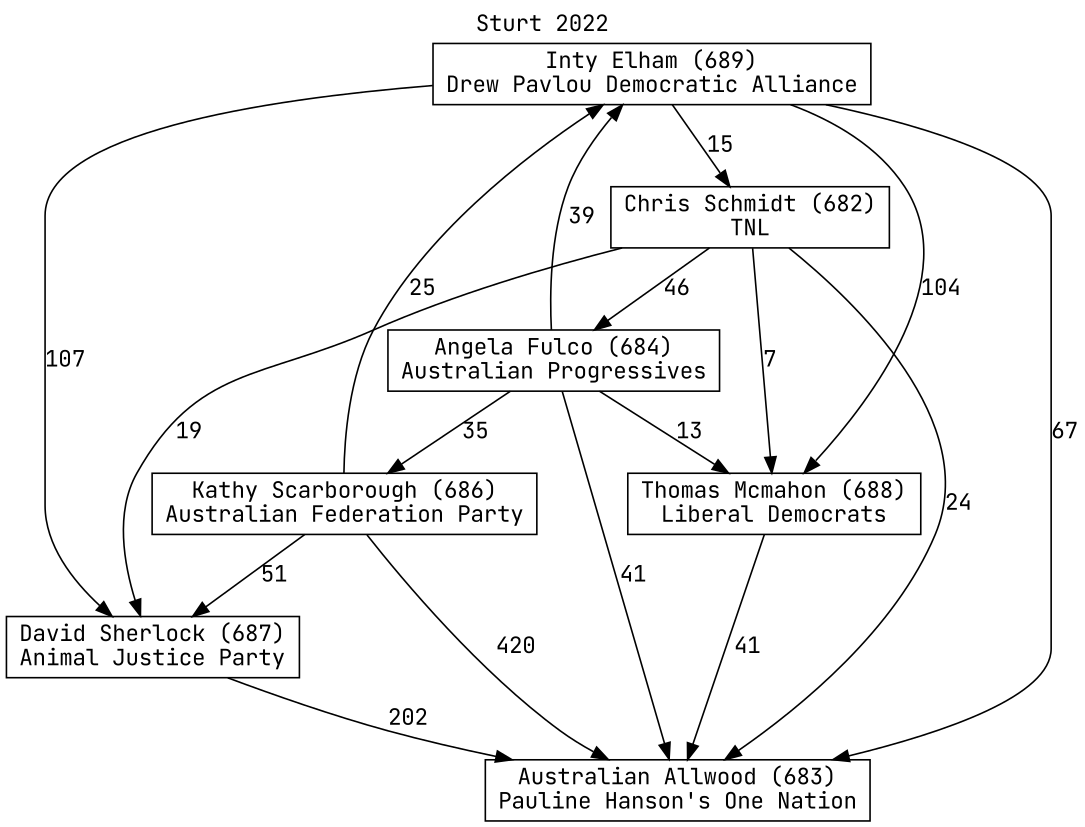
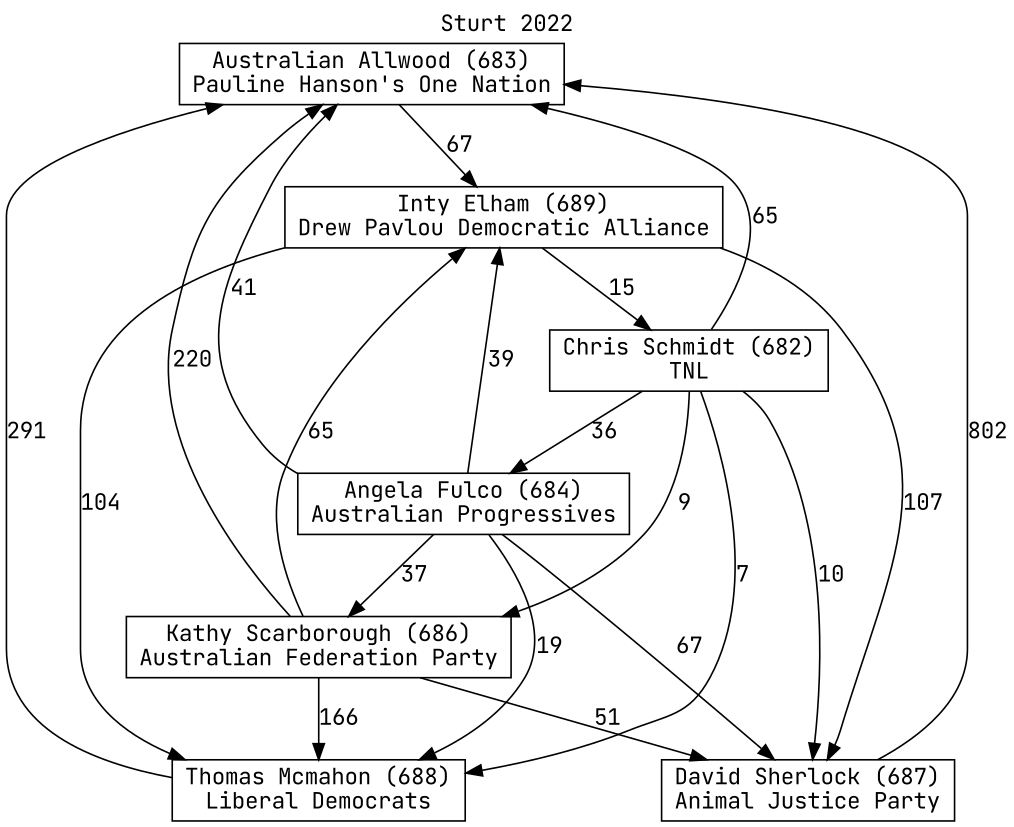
edge "Kathy Scarborough (686) Australian Federation Party" -> "Inty Elham (689) Drew Pavlou Democratic Alliance": label "25" -> "65"
edge "Chris Schmidt (682) TNL" -> "Angela Fulco (684) Australian Progressives": label "46" -> "36"
edge "Inty Elham (689) Drew Pavlou Democratic Alliance" -> "Australian Allwood (683) Pauline Hanson's One Nation": reversed
edge "Chris Schmidt (682) TNL" -> "David Sherlock (687) Animal Justice Party": label "19" -> "10"
edge "Angela Fulco (684) Australian Progressives" -> "Kathy Scarborough (686) Australian Federation Party": label "35" -> "37"
edge "Angela Fulco (684) Australian Progressives" -> "Thomas Mcmahon (688) Liberal Democrats": label "13" -> "19"
edge "Chris Schmidt (682) TNL" -> "Australian Allwood (683) Pauline Hanson's One Nation": label "24" -> "65"
edge "Chris Schmidt (682) TNL" -> "Kathy Scarborough (686) Australian Federation Party": added, label "9"
edge "Angela Fulco (684) Australian Progressives" -> "David Sherlock (687) Animal Justice Party": added, label "67"
edge "Kathy Scarborough (686) Australian Federation Party" -> "Australian Allwood (683) Pauline Hanson's One Nation": label "420" -> "220"
edge "Thomas Mcmahon (688) Liberal Democrats" -> "Australian Allwood (683) Pauline Hanson's One Nation": label "41" -> "291"
edge "Kathy Scarborough (686) Australian Federation Party" -> "Thomas Mcmahon (688) Liberal Democrats": added, label "166"
edge "David Sherlock (687) Animal Justice Party" -> "Australian Allwood (683) Pauline Hanson's One Nation": label "202" -> "802"
